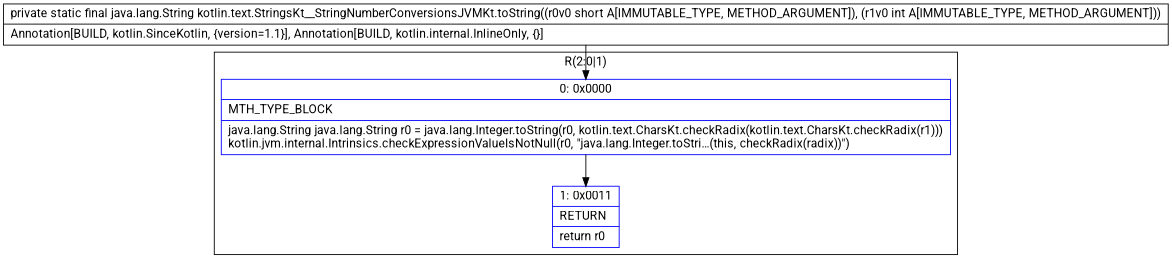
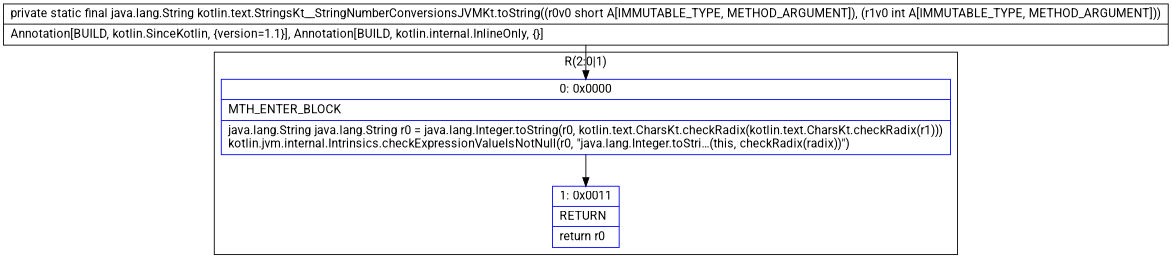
node "0: 0x0000": text "MTH_TYPE_BLOCK" -> "MTH_ENTER_BLOCK"
